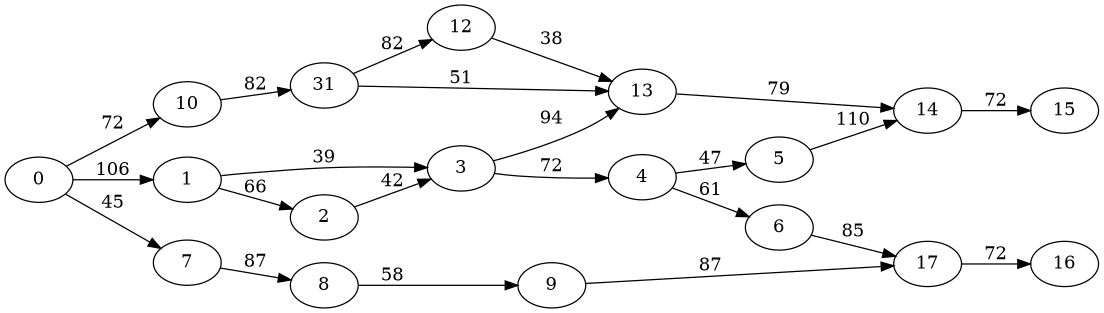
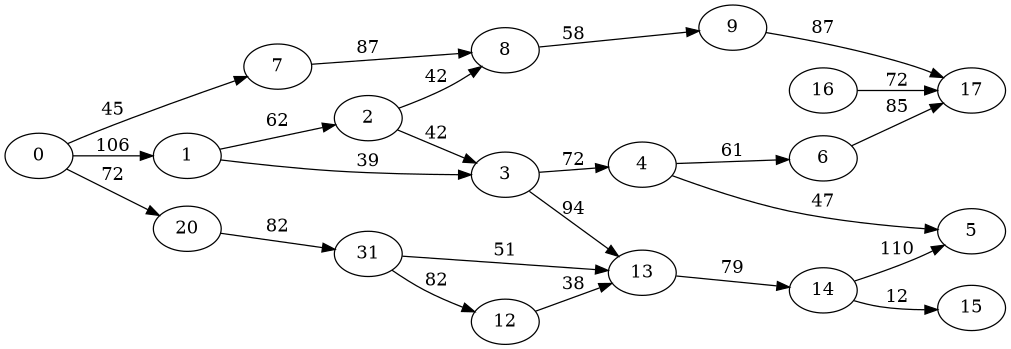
edge "2" -> "8": added, label "42"
edge "14" -> "15": label "72" -> "12"
node "10": label "10" -> "20"
edge "5" -> "14": reversed
edge "1" -> "2": label "66" -> "62"
edge "17" -> "16": reversed
